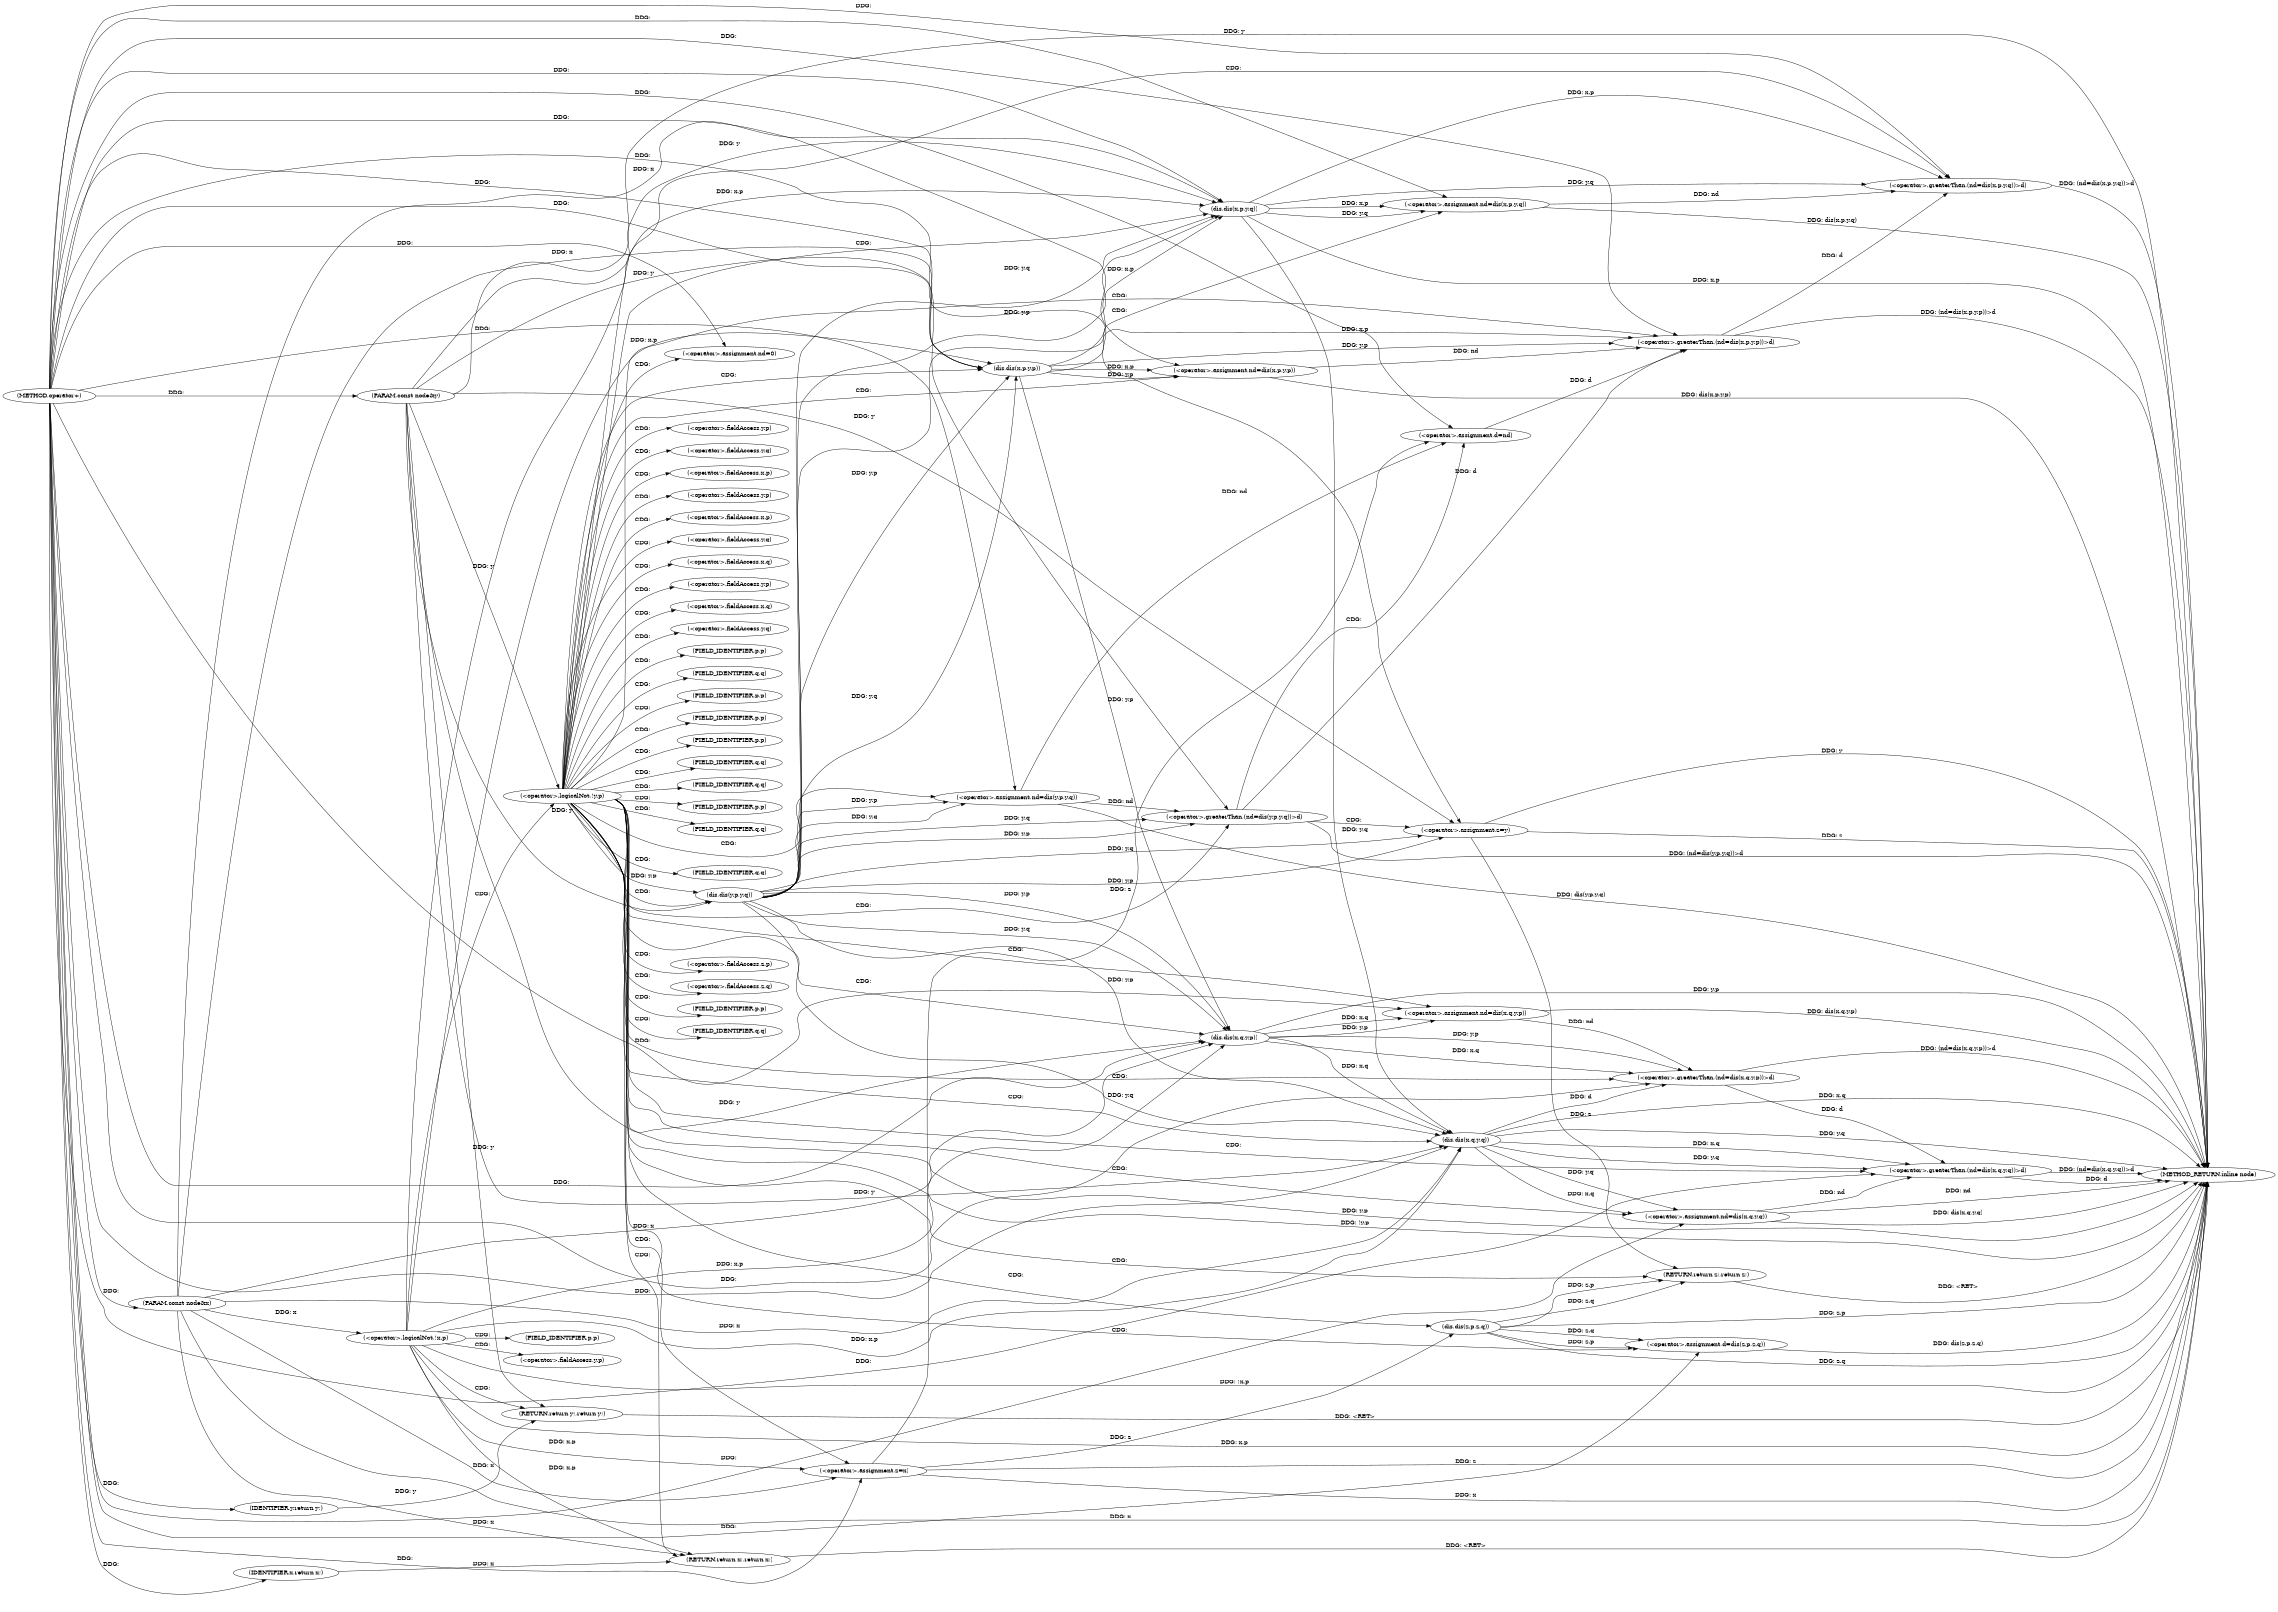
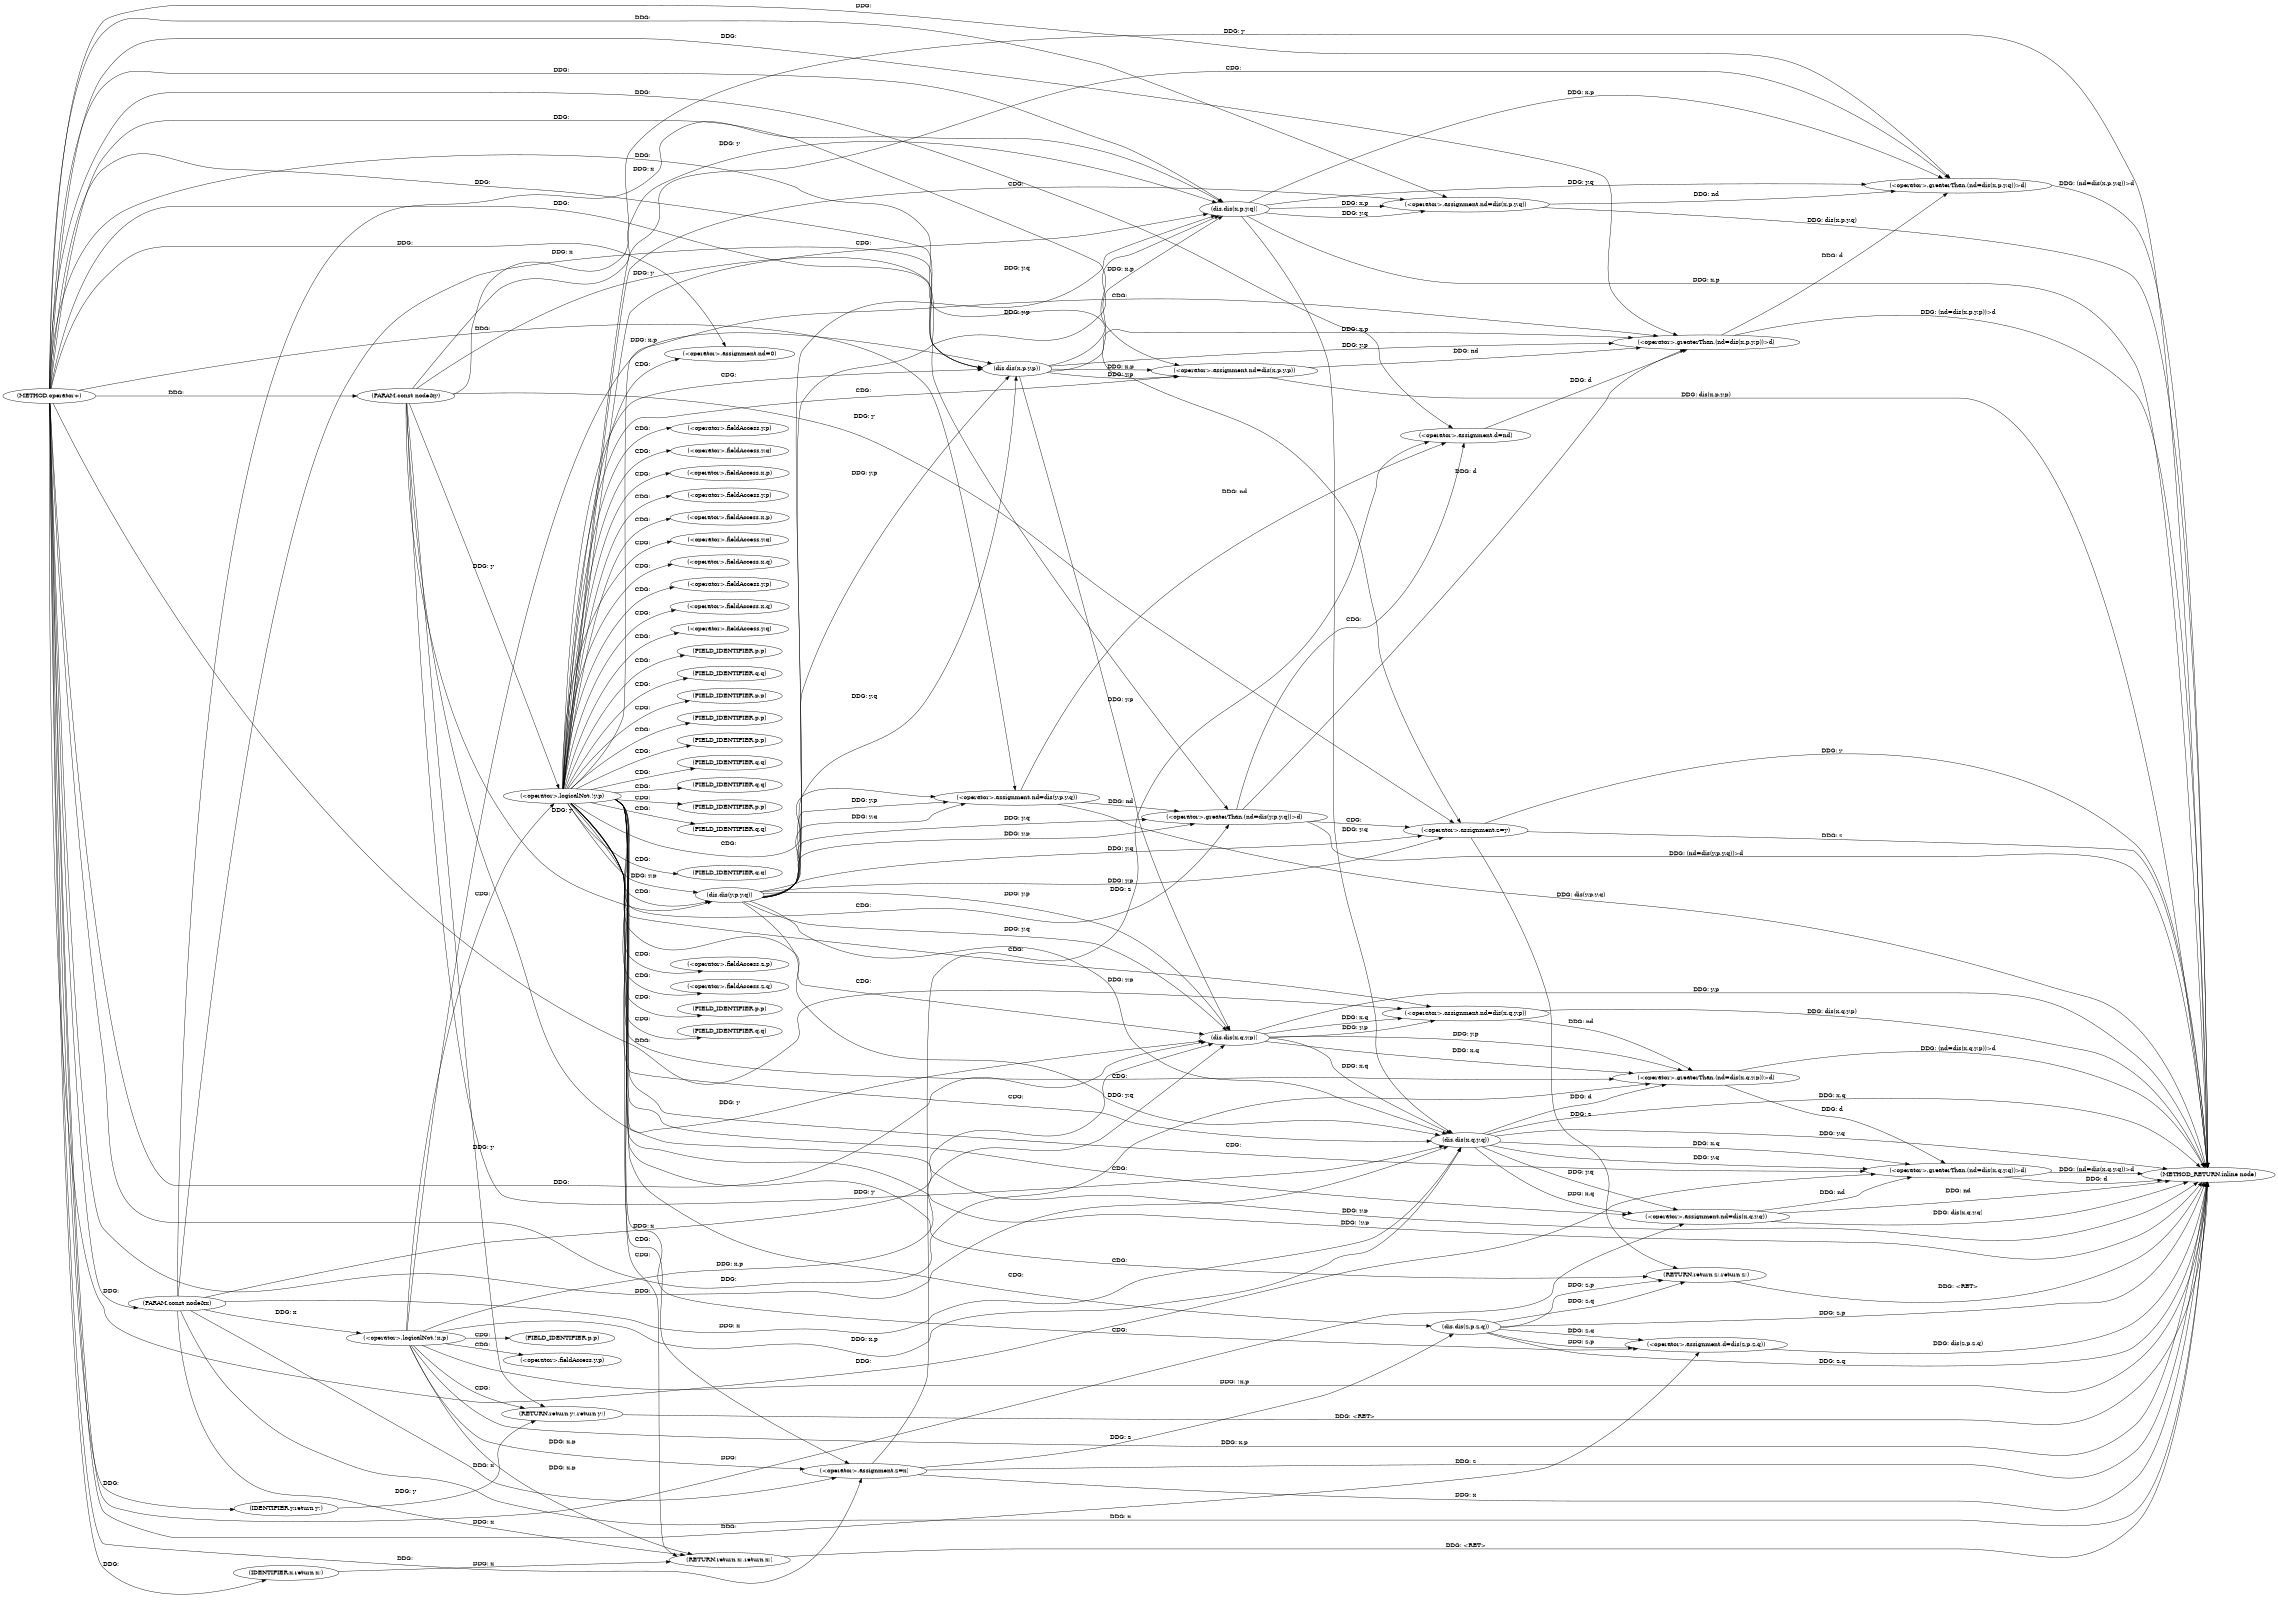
edge "(dis,dis(y.p,y.q))" -> "(<operator>.assignment,nd=dis(x.p,y.q))": now "(<operator>.logicalNot,!y.p)" -> "(<operator>.assignment,nd=dis(x.p,y.q))"
edge "(<operator>.logicalNot,!x.p)" -> "(dis,dis(x.p,y.q))": removed, label "DDG: x.p"
